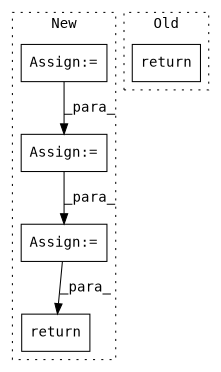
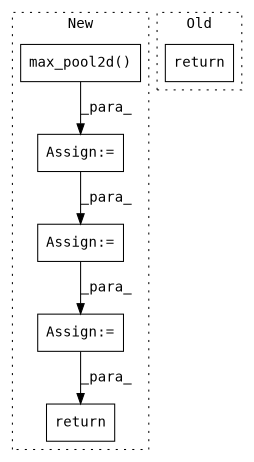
node "max_pool2d()": added
